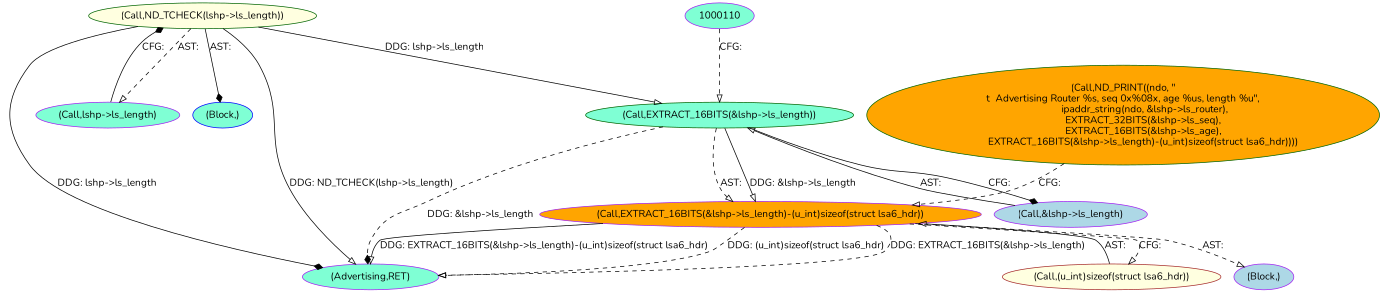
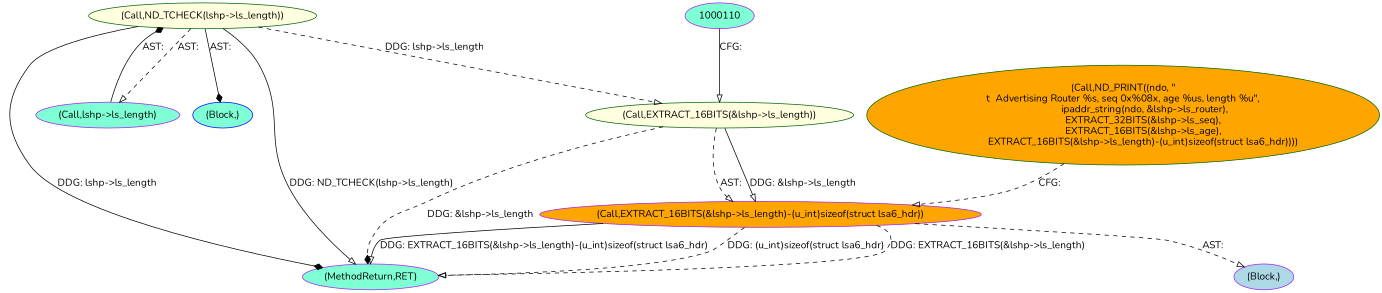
edge "(Call,lshp->ls_length)" -> "(Call,ND_TCHECK(lshp->ls_length))": label "CFG: " -> "AST: "
edge "1000110" -> "(Call,EXTRACT_16BITS(&lshp->ls_length))": style dashed -> solid
edge "(Call,ND_TCHECK(lshp->ls_length))" -> "(Call,EXTRACT_16BITS(&lshp->ls_length))": style solid -> dashed
node "(Call,EXTRACT_16BITS(&lshp->ls_length))": fillcolor aquamarine -> lightyellow
node "(Call,&lshp->ls_length)": removed
node "(Advertising,RET)": label "(Advertising,RET)" -> "(MethodReturn,RET)"
node "(Call,(u_int)sizeof(struct lsa6_hdr))": removed
